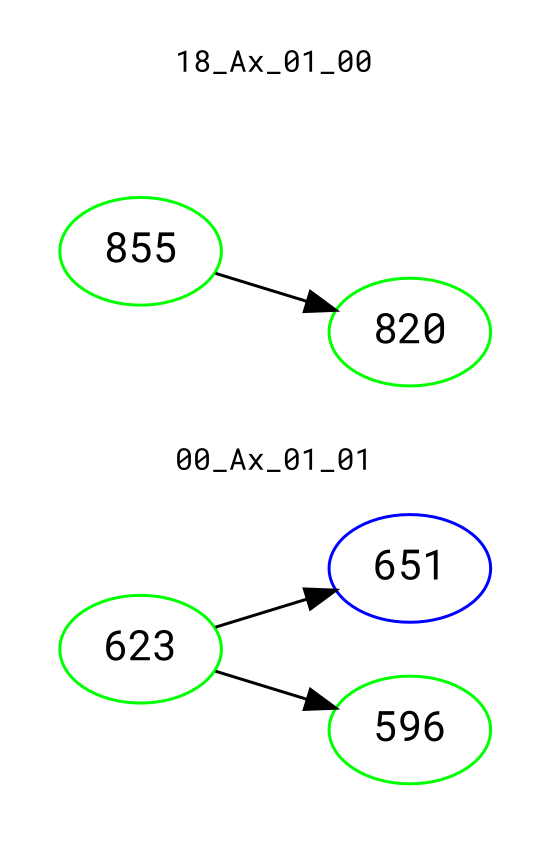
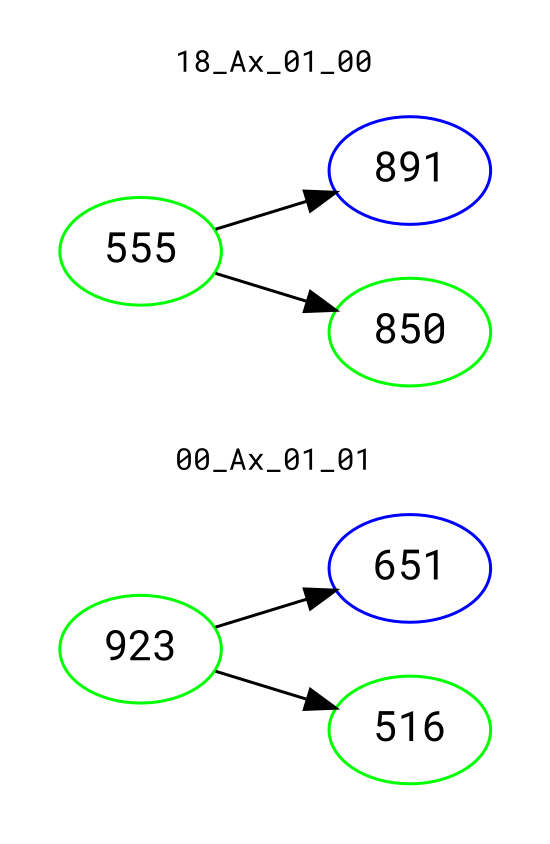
node "891": added
node "855": label "855" -> "555"
node "820": label "820" -> "850"
node "623": label "623" -> "923"
node "596": label "596" -> "516"
